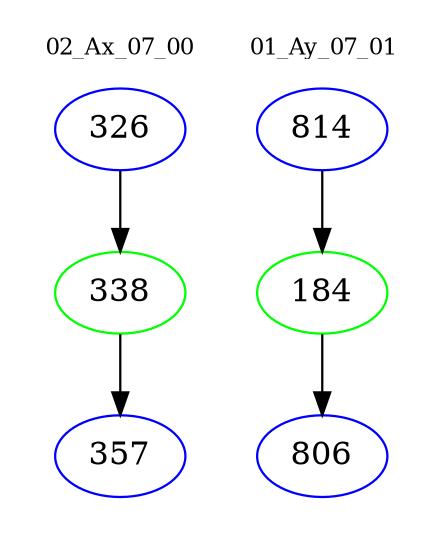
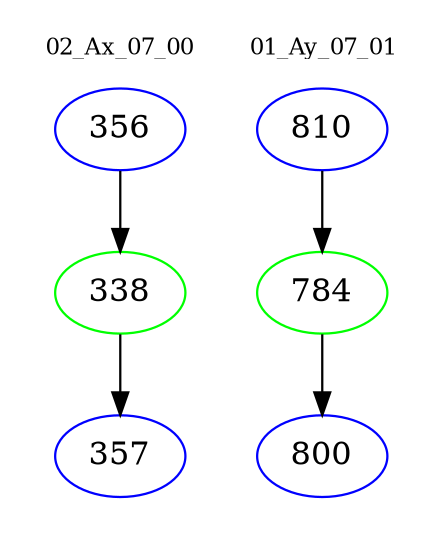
node "326": label "326" -> "356"
node "814": label "814" -> "810"
node "184": label "184" -> "784"
node "806": label "806" -> "800"
